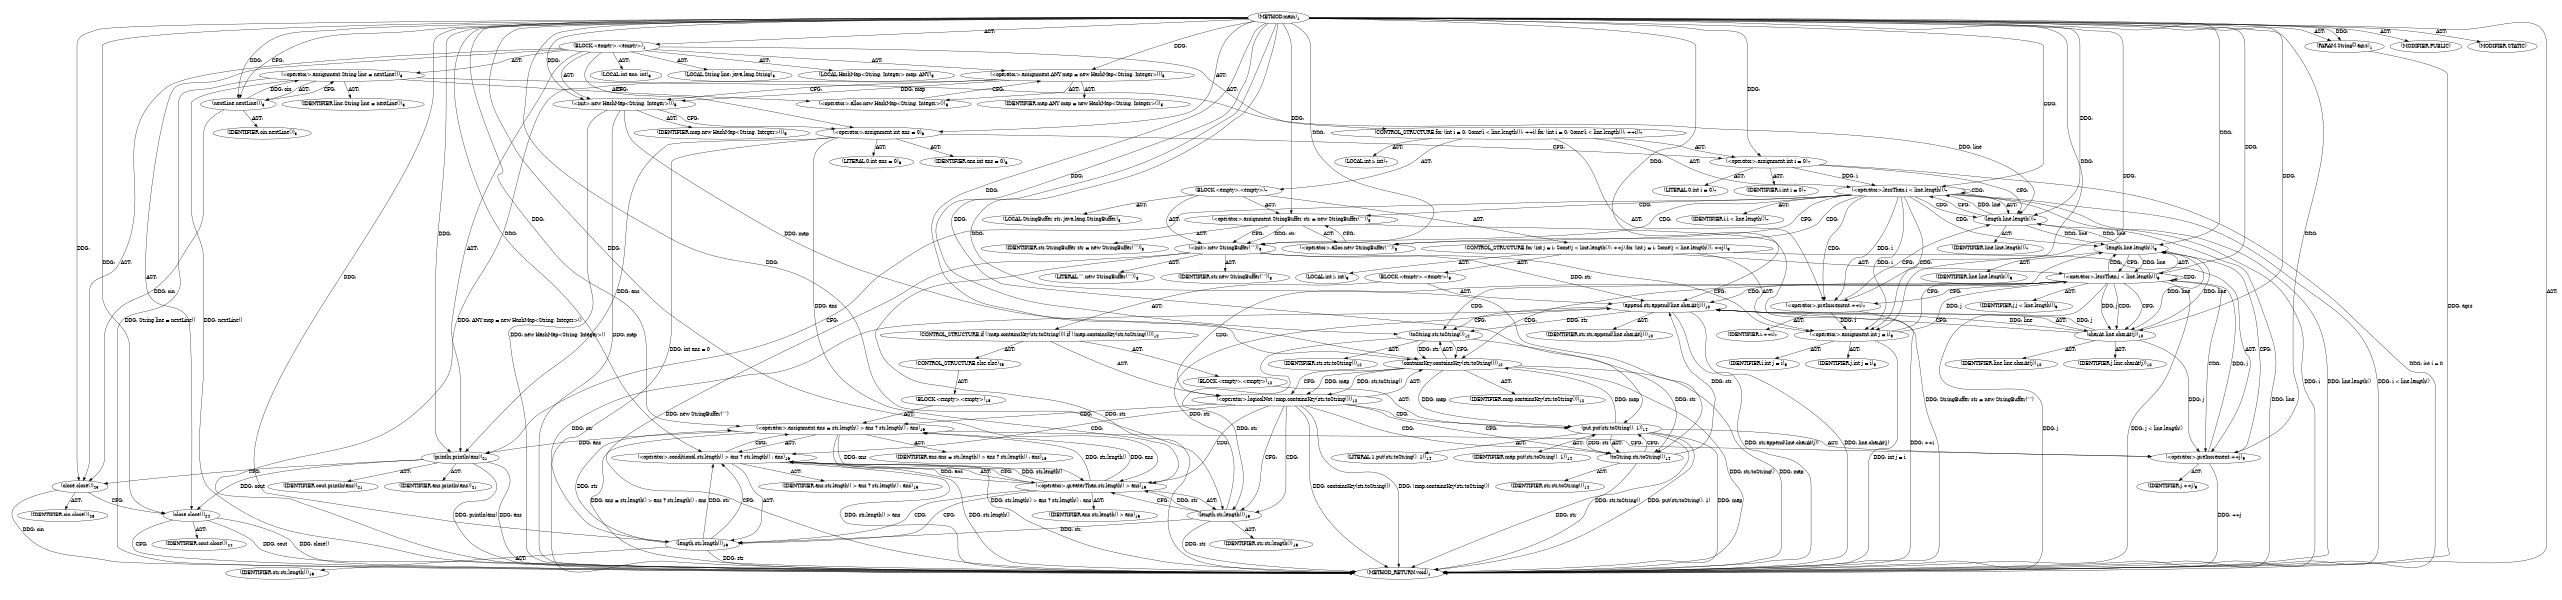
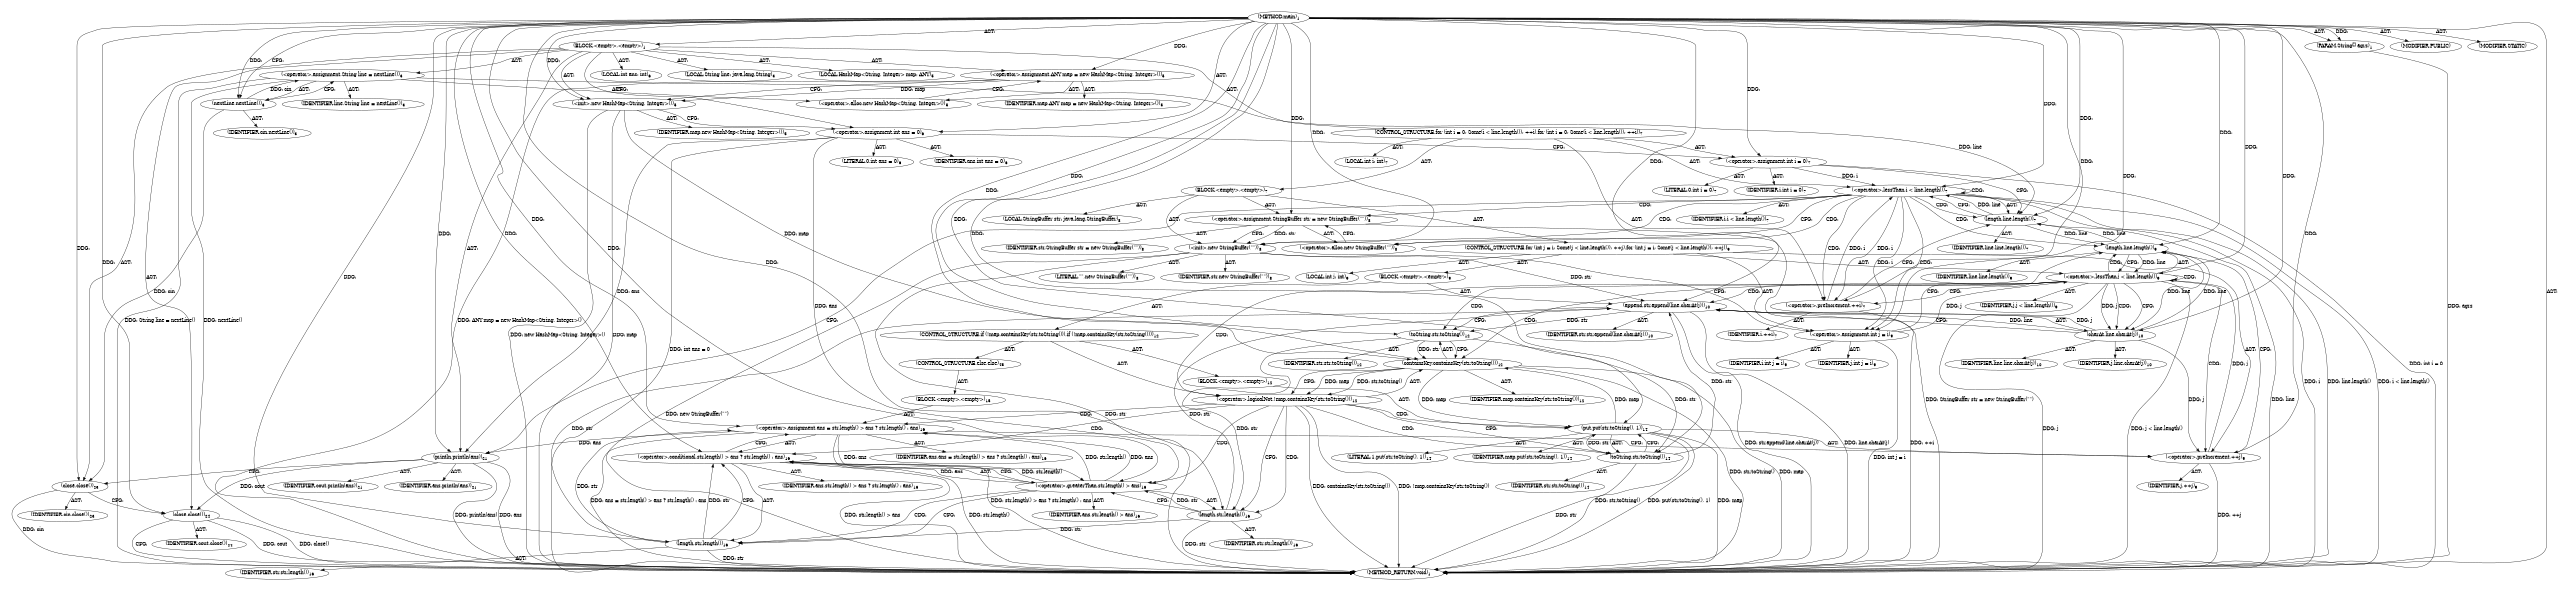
edge "(<operator>.preIncrement,++i)" -> "(<operator>.assignment,int j = i)": now "(<operator>.preIncrement,++i)" -> "(<operator>.lessThan,i < line.length())"
